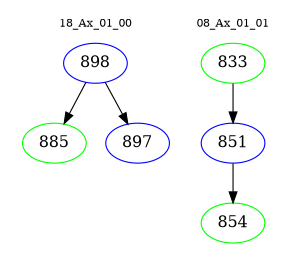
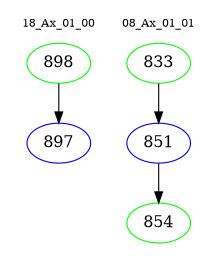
node "898": color blue -> green
node "885": removed
